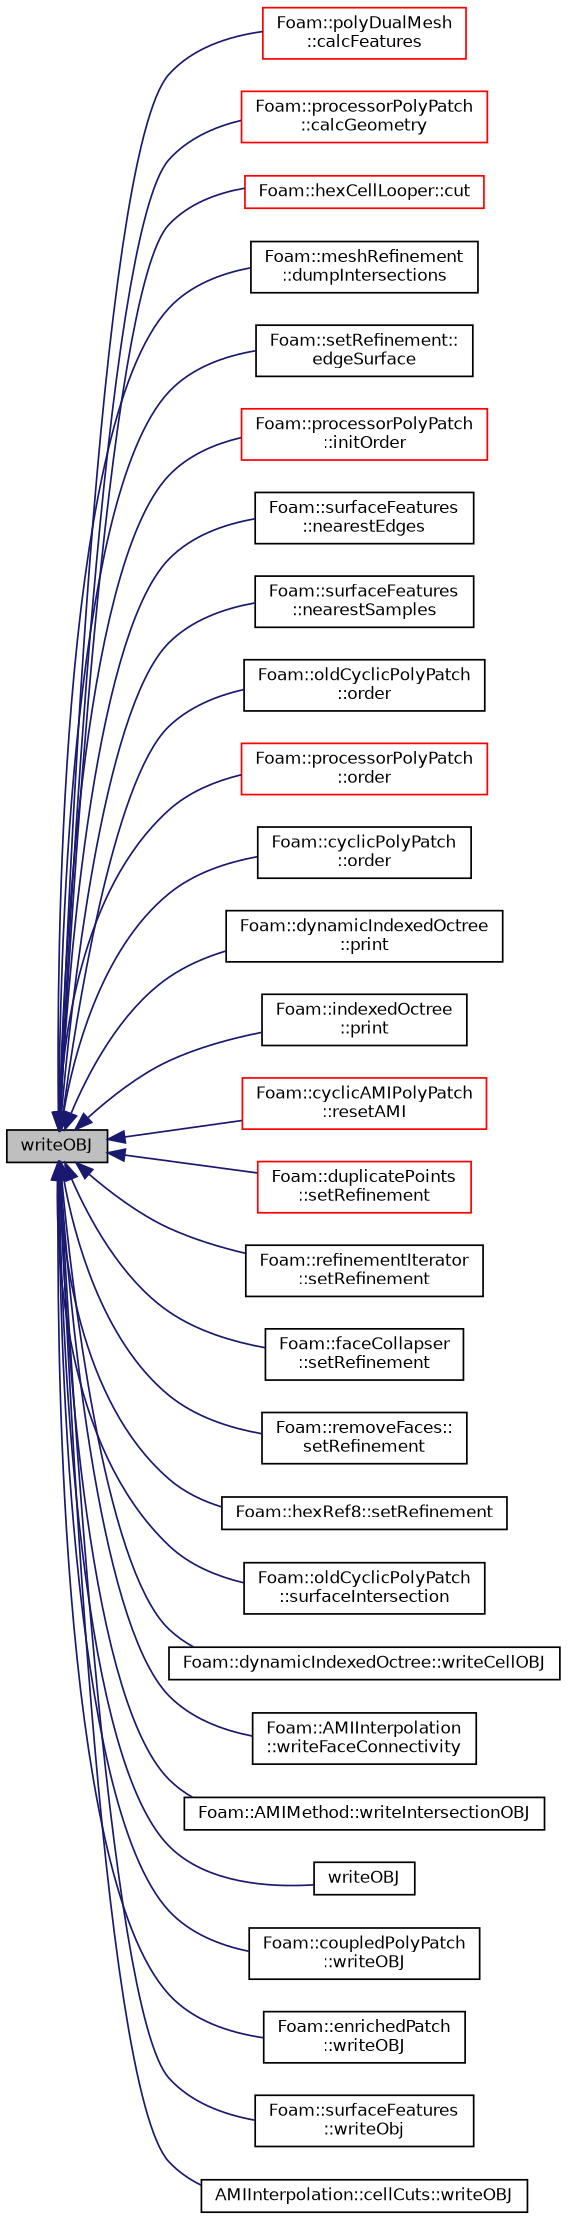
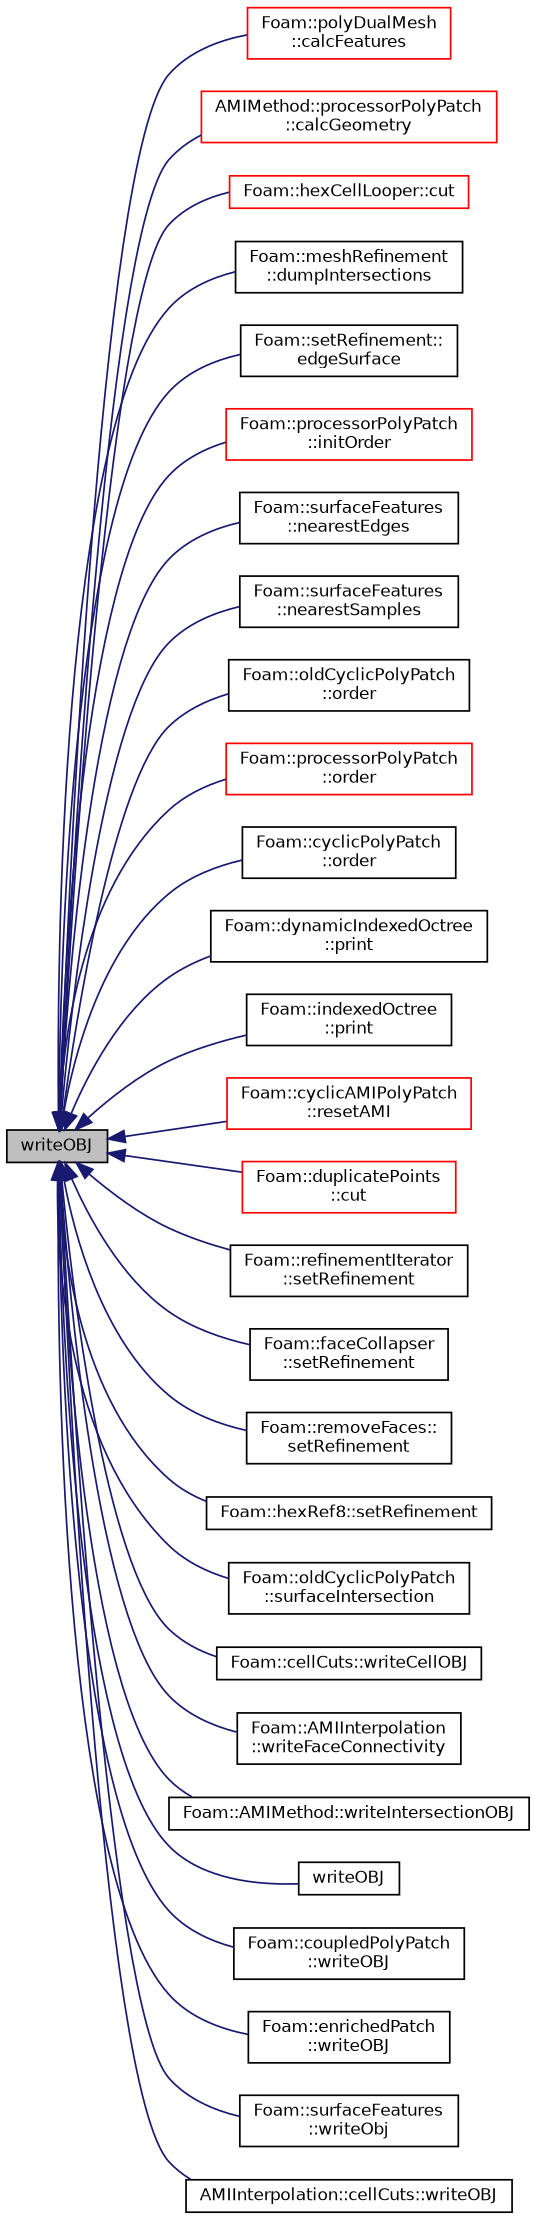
node "Foam::processorPolyPatch ::calcGeometry": label "Foam::processorPolyPatch ::calcGeometry" -> "AMIMethod::processorPolyPatch ::calcGeometry"
node "Foam::duplicatePoints ::setRefinement": label "Foam::duplicatePoints ::setRefinement" -> "Foam::duplicatePoints ::cut"
node "Foam::dynamicIndexedOctree::writeCellOBJ": label "Foam::dynamicIndexedOctree::writeCellOBJ" -> "Foam::cellCuts::writeCellOBJ"
